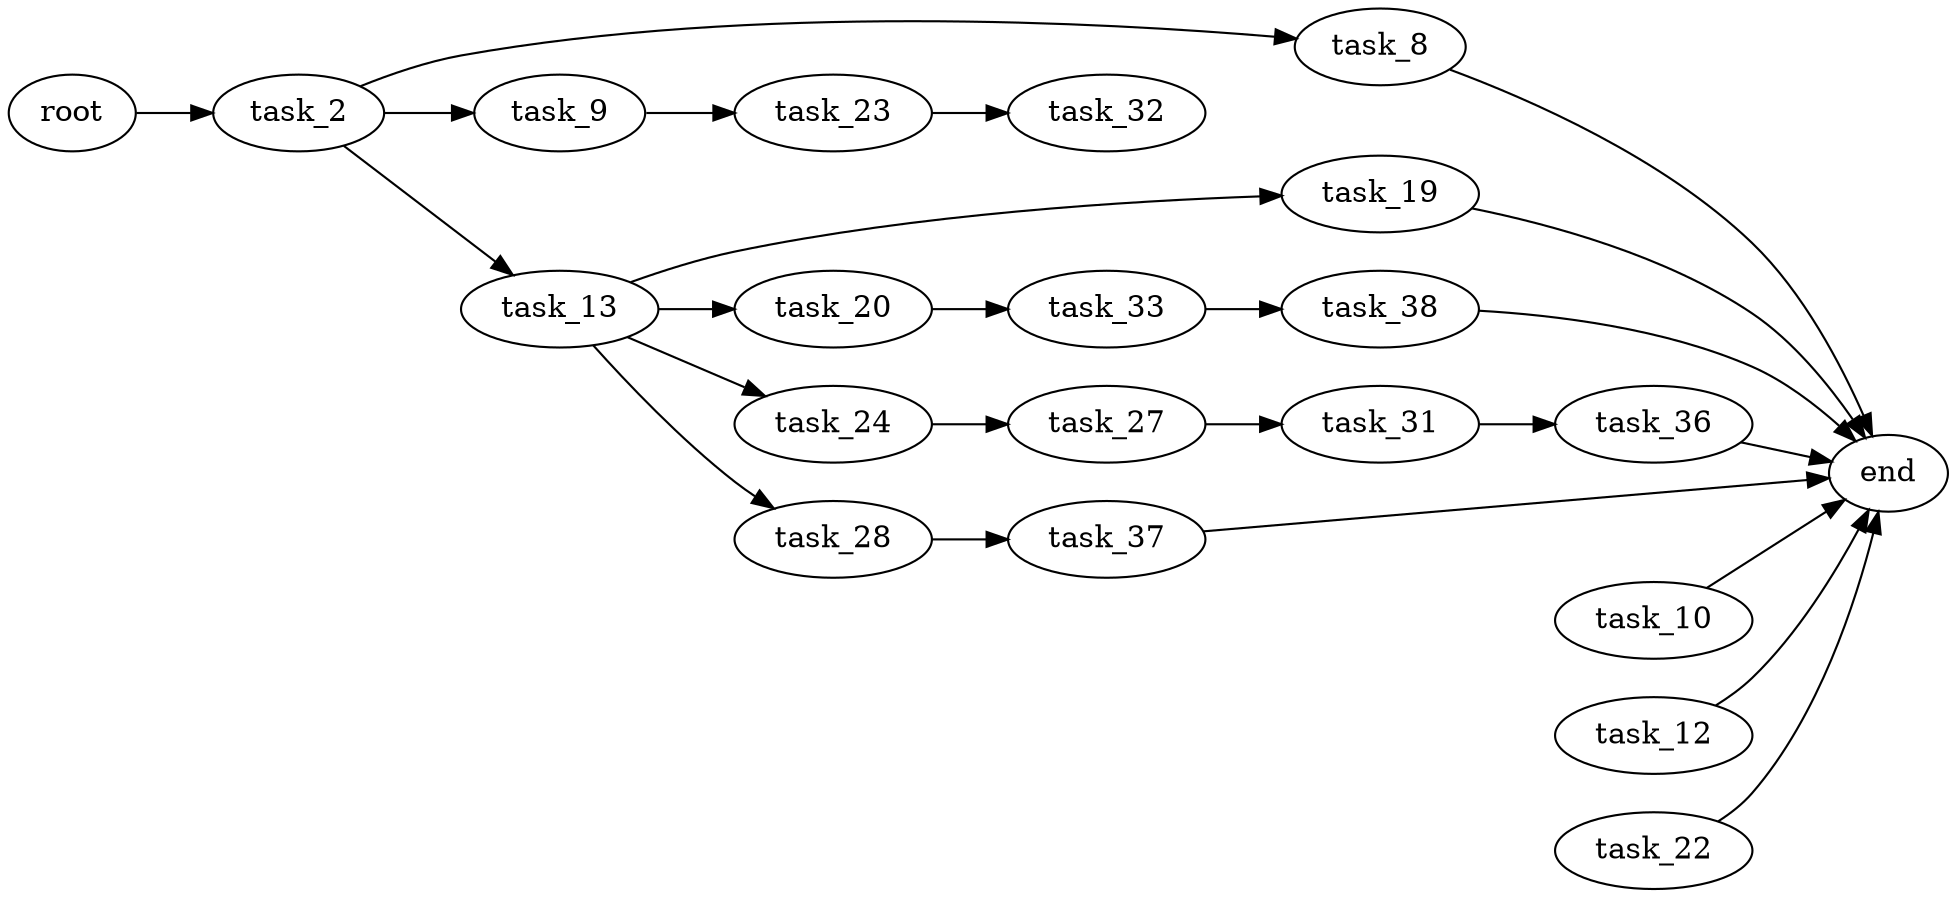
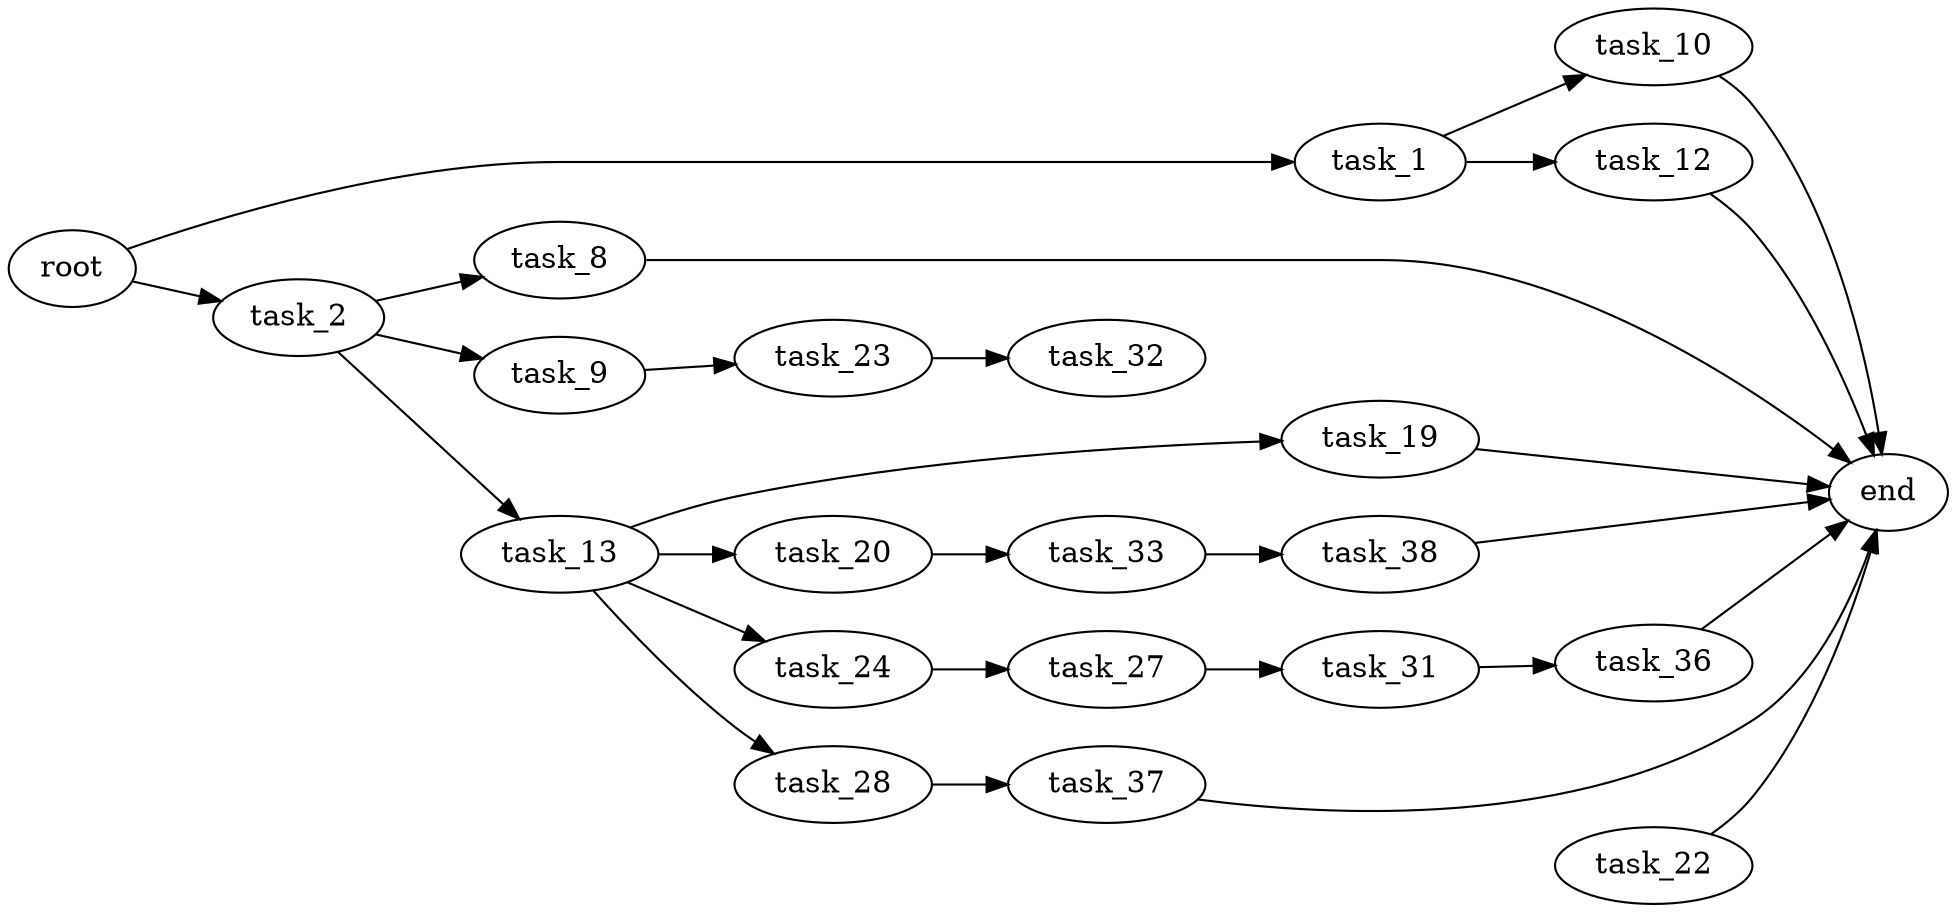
node "task_1": added
